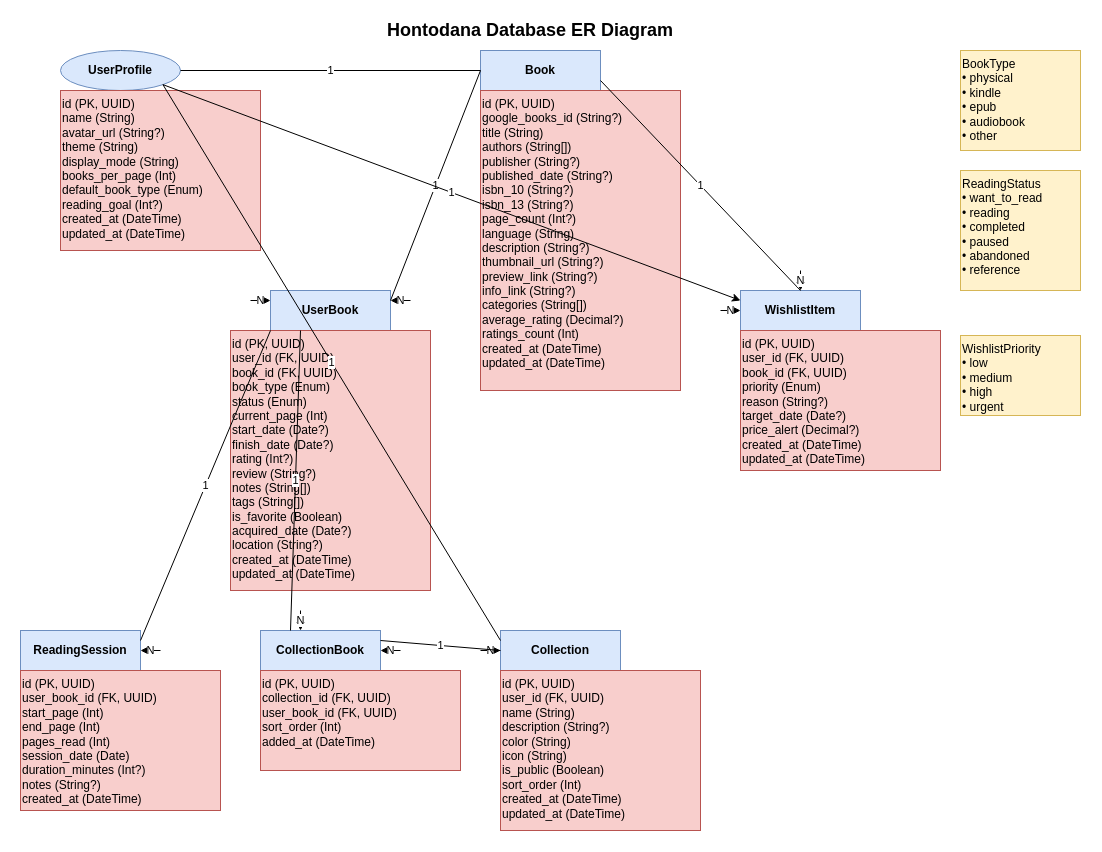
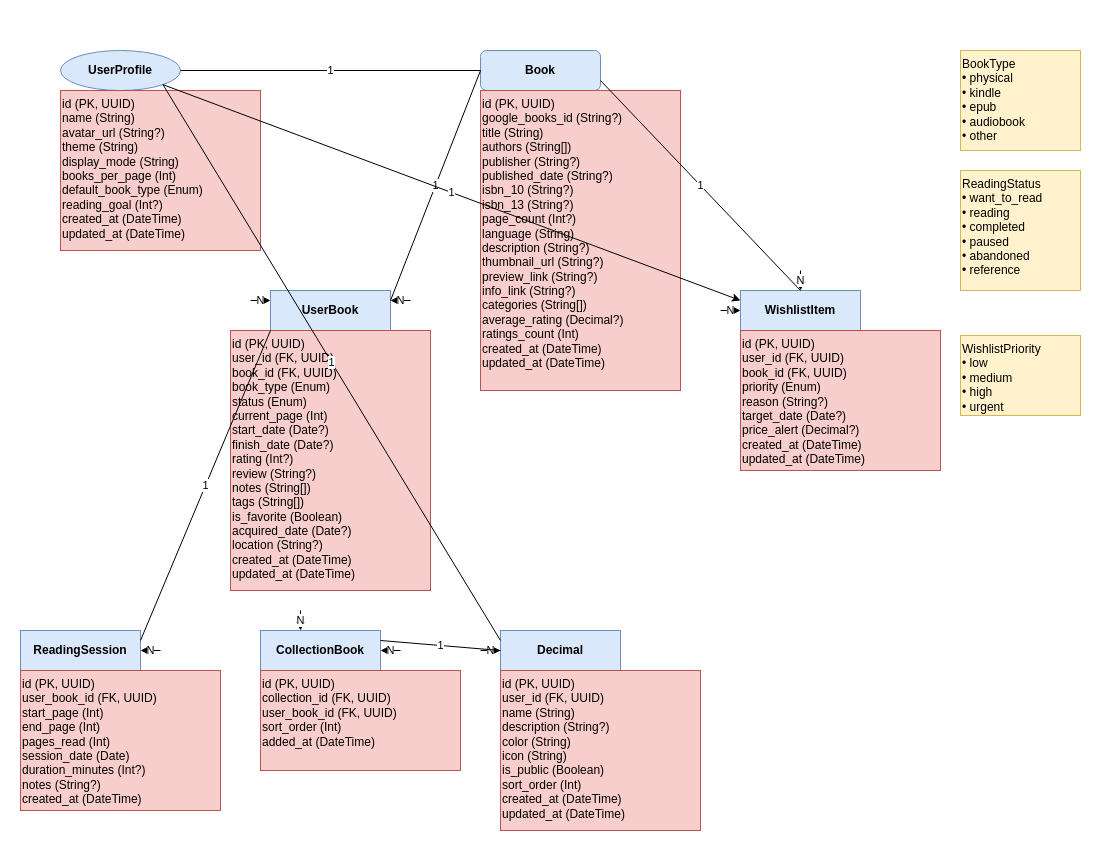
node "Hontodana Database ER Diagram": removed
node "Book": shape rectangle -> rounded rectangle
edge "UserBook" -- "CollectionBook": removed, label "1"
node "Collection": label "Collection" -> "Decimal"
